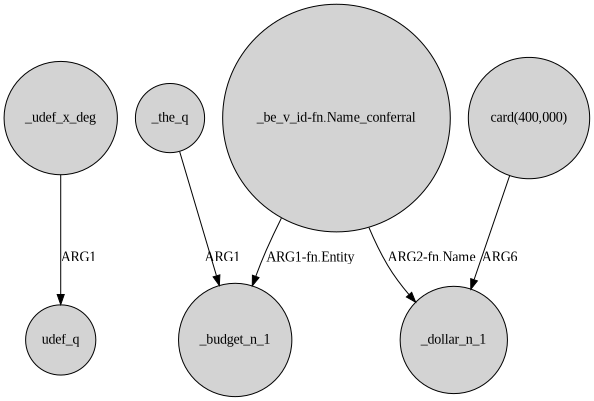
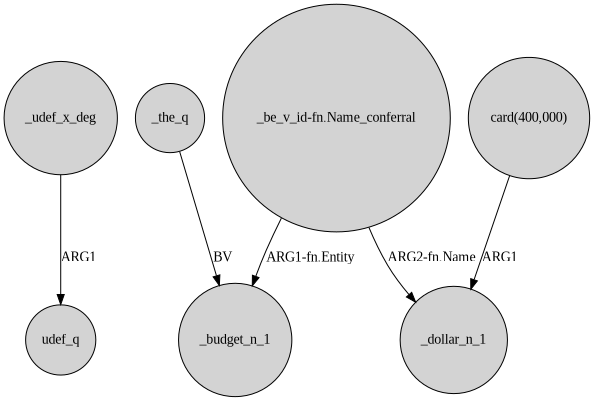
edge "_the_q" -> "_budget_n_1": label "ARG1" -> "BV"
edge "card(400,000)" -> "_dollar_n_1": label "ARG6" -> "ARG1"
